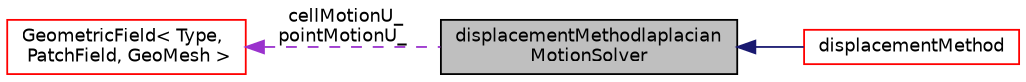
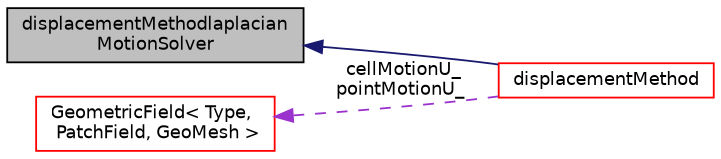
edge "displacementMethodlaplacian MotionSolver" -> "GeometricField< Type, PatchField, GeoMesh >": now "displacementMethod" -> "GeometricField< Type, PatchField, GeoMesh >"
